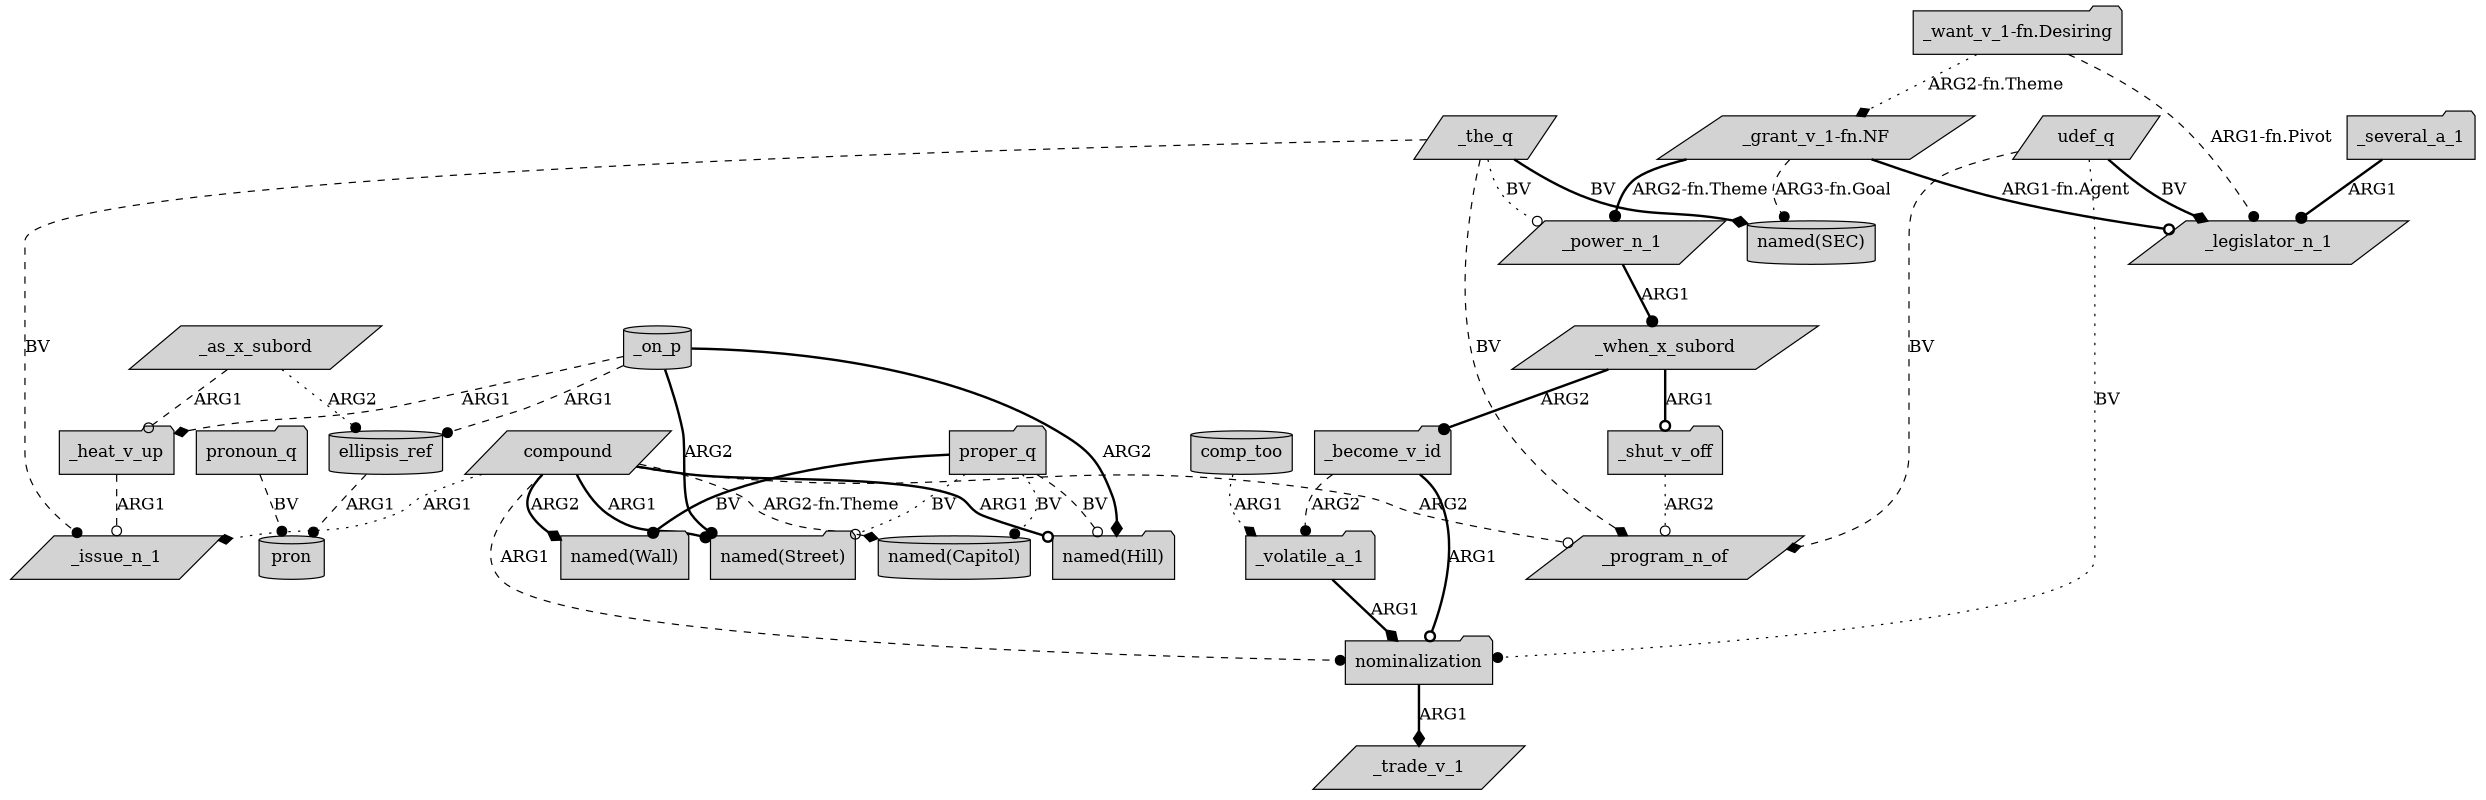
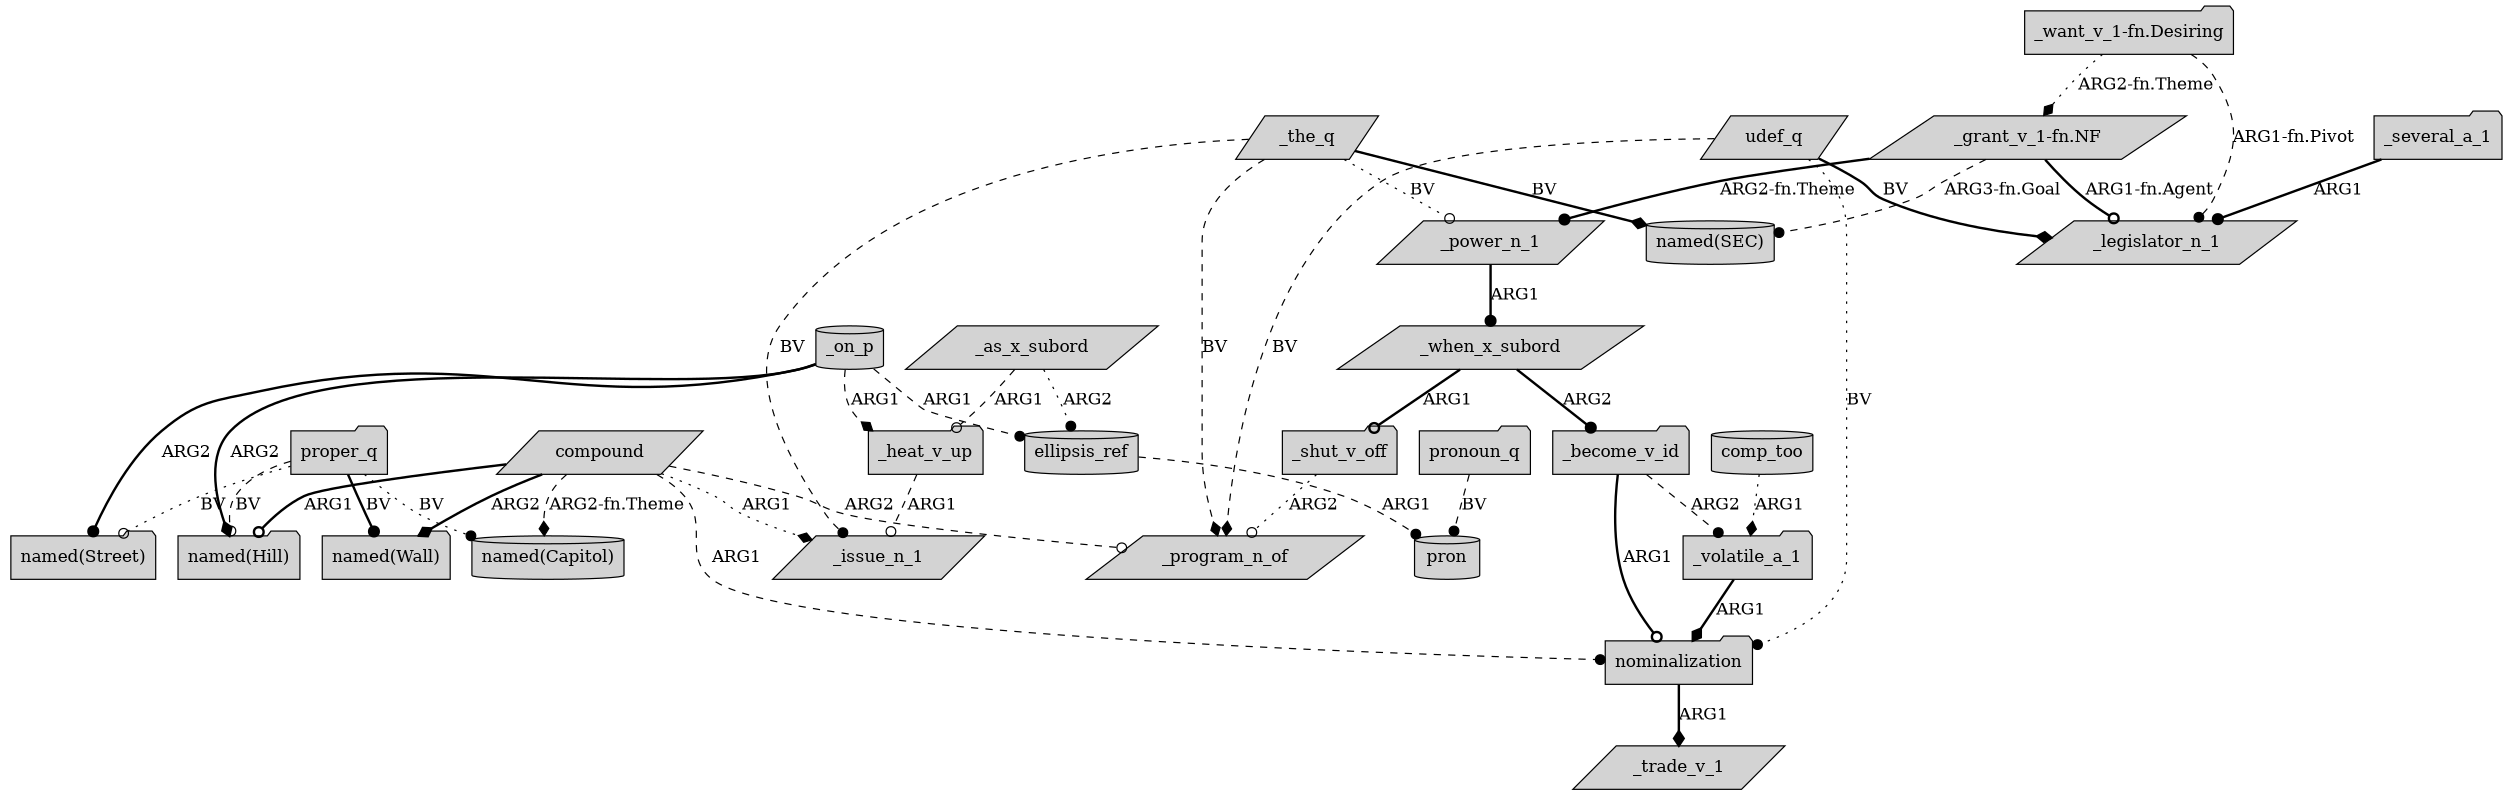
edge "compound" -> "named(Street)": removed, label "ARG1"
